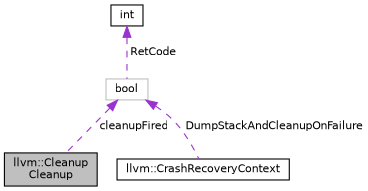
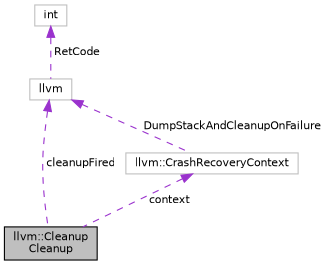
node "int": color black -> grey75
node "bool": label "bool" -> "llvm"
node "llvm::CrashRecoveryContext": color black -> grey75
edge "llvm::Cleanup Cleanup" -> "llvm::CrashRecoveryContext": added, label "context"
